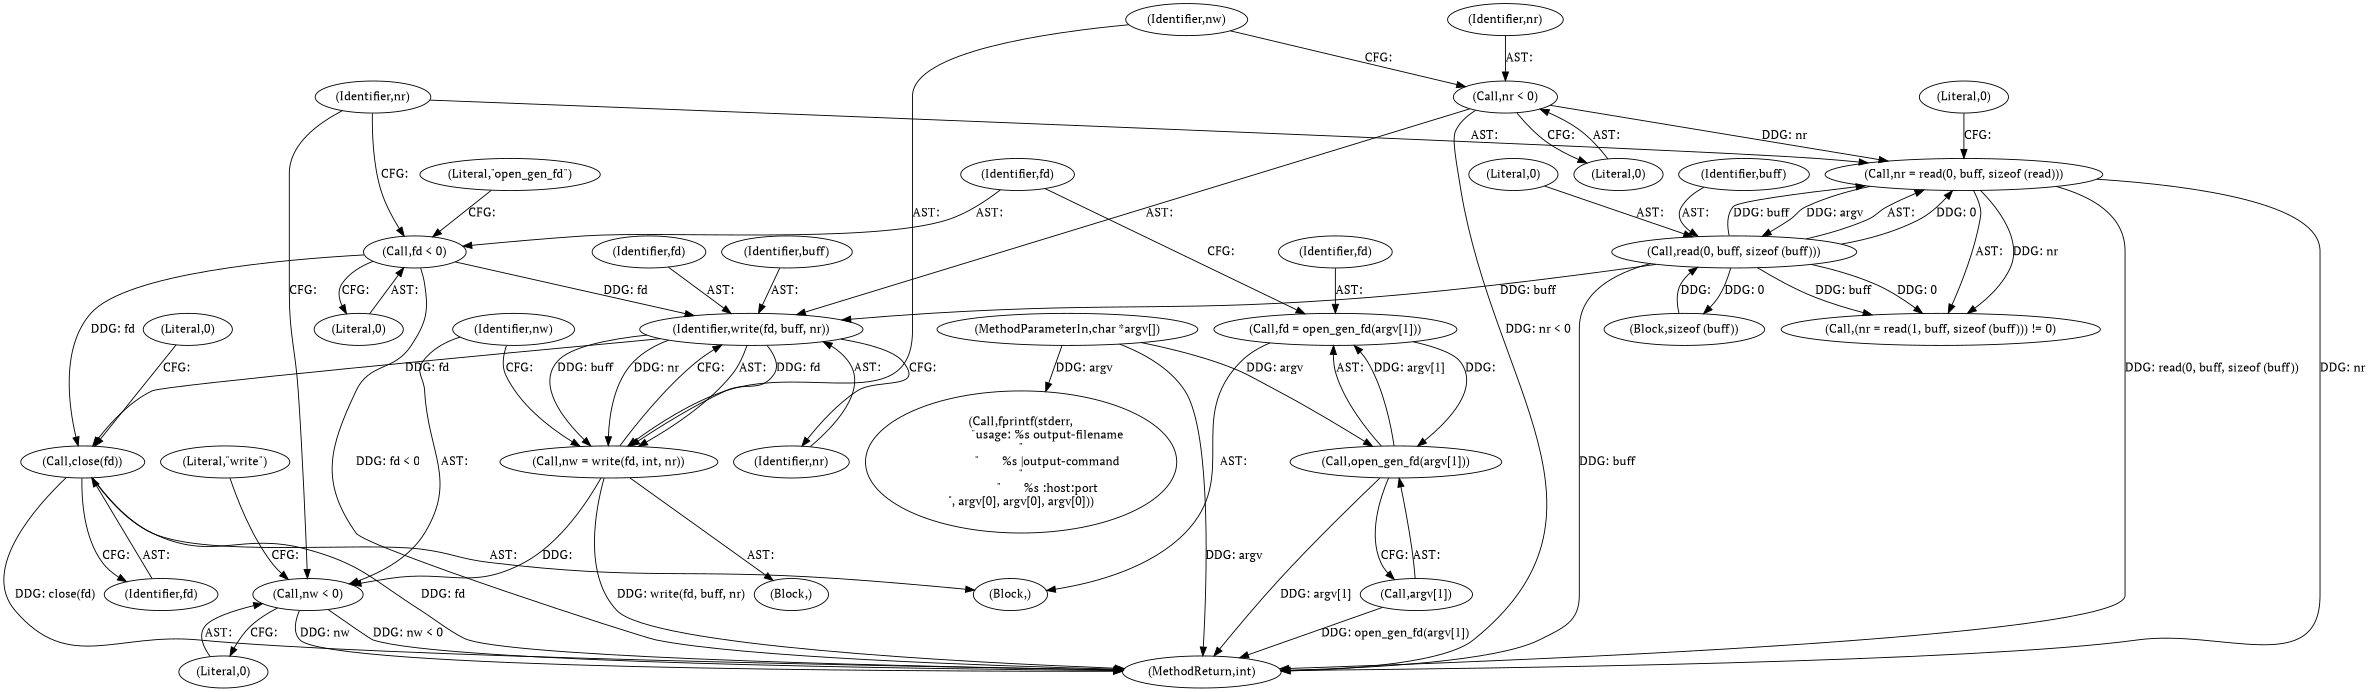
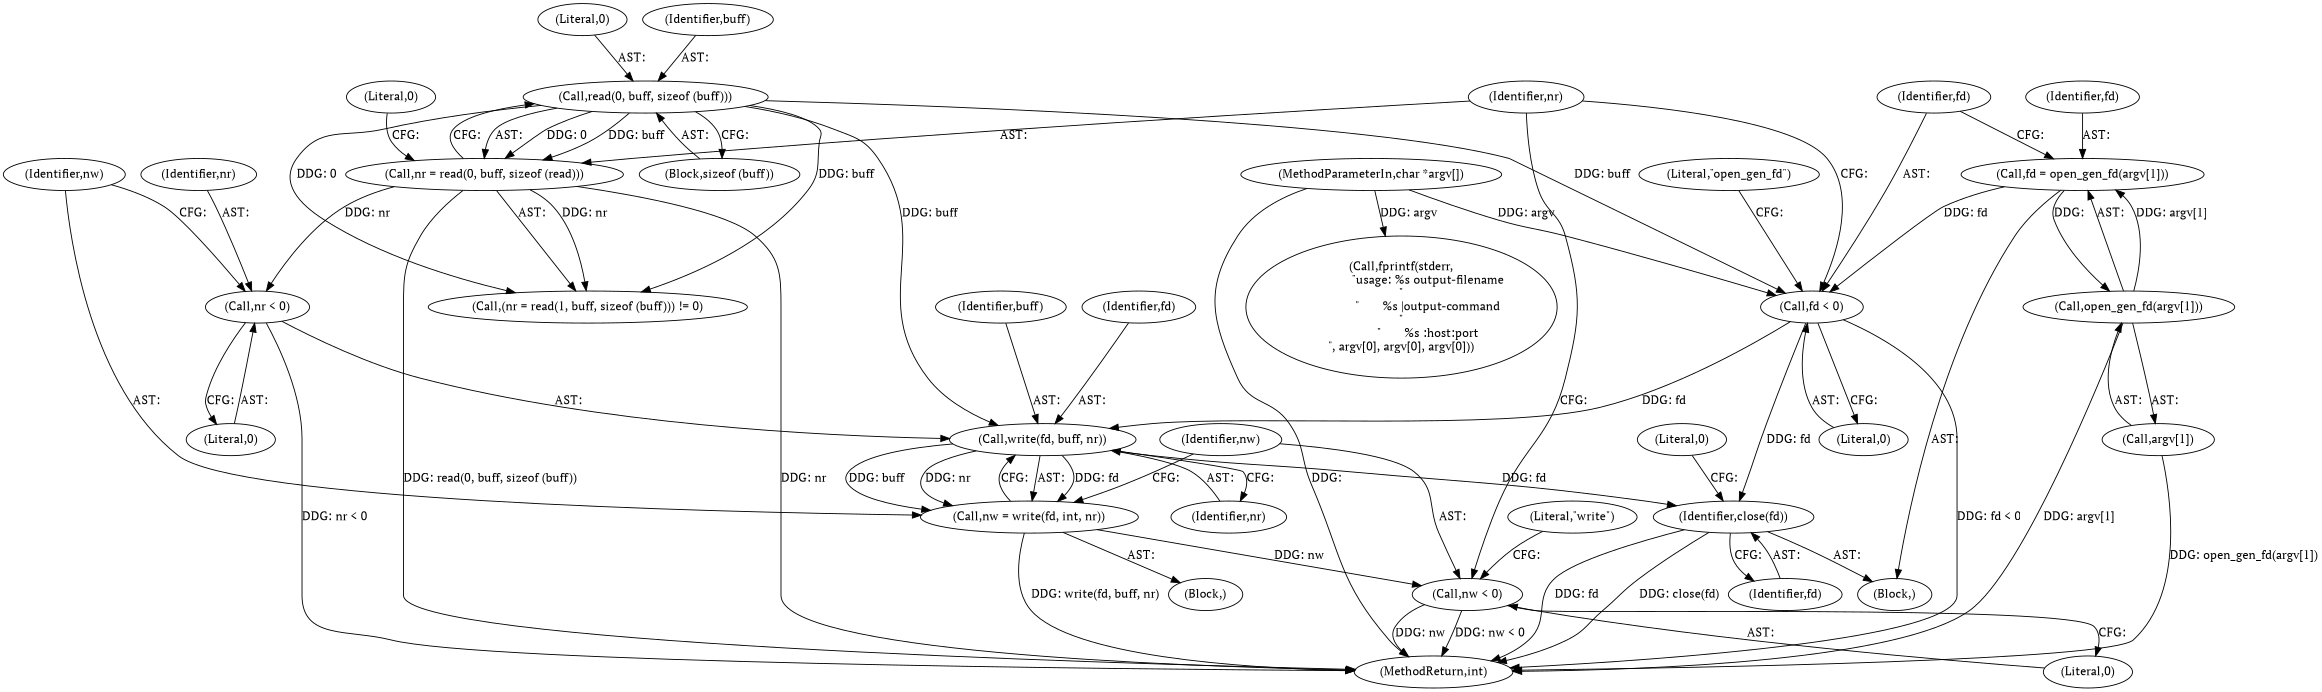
edge "(Call,nr < 0)" -> "(Call,nr = read(0, buff, sizeof (read)))": reversed
edge "(Call,nr = read(0, buff, sizeof (read)))" -> "(Call,read(0, buff, sizeof (buff)))": label "DDG: argv" -> "CFG: "
edge "(Call,fd = open_gen_fd(argv[1]))" -> "(Call,fd < 0)": added, label "DDG: fd"
edge "(Block,sizeof (buff))" -> "(Call,read(0, buff, sizeof (buff)))": label "DDG: " -> "AST: "
edge "(Call,read(0, buff, sizeof (buff)))" -> "(Block,sizeof (buff))": label "DDG: 0" -> "CFG: "
node "(Identifier,write(fd, buff, nr))": label "(Identifier,write(fd, buff, nr))" -> "(Call,write(fd, buff, nr))"
edge "(MethodParameterIn,char *argv[])" -> "(Call,open_gen_fd(argv[1]))": now "(MethodParameterIn,char *argv[])" -> "(Call,fd < 0)"
node "(Call,close(fd))": label "(Call,close(fd))" -> "(Identifier,close(fd))"
edge "(Call,nw = write(fd, int, nr))" -> "(Call,nw < 0)": label "DDG: " -> "DDG: nw"
edge "(MethodParameterIn,char *argv[])" -> "(MethodReturn,int)": label "DDG: argv" -> "DDG: "
edge "(Call,open_gen_fd(argv[1]))" -> "(Call,argv[1])": label "CFG: " -> "AST: "
edge "(Call,read(0, buff, sizeof (buff)))" -> "(MethodReturn,int)": now "(Call,read(0, buff, sizeof (buff)))" -> "(Call,fd < 0)"
